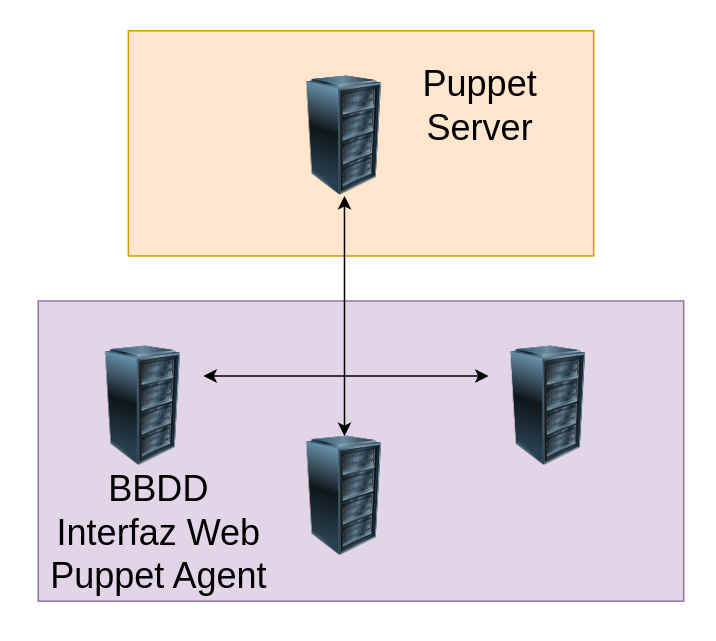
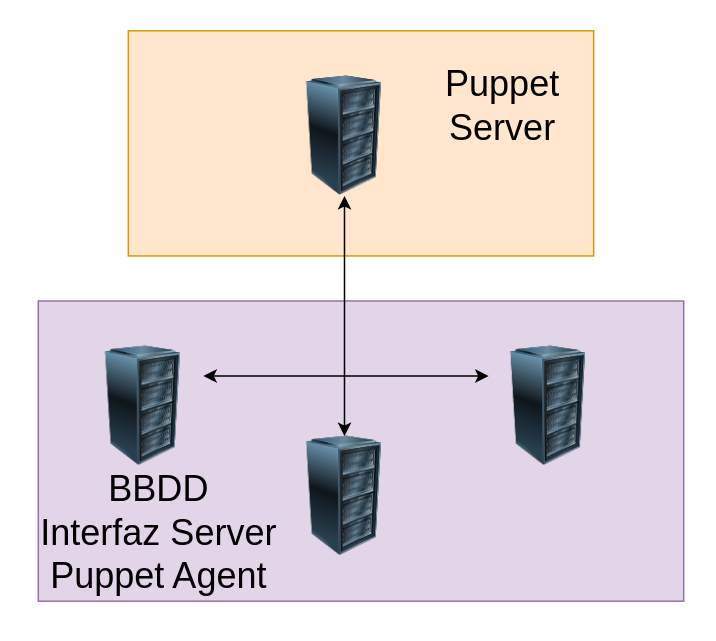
node "Puppet Server": moved (479, 106) -> (502, 106)
node "BBDD Interfaz Web Puppet Agent": label "BBDD Interfaz Web Puppet Agent" -> "BBDD Interfaz Server Puppet Agent"
